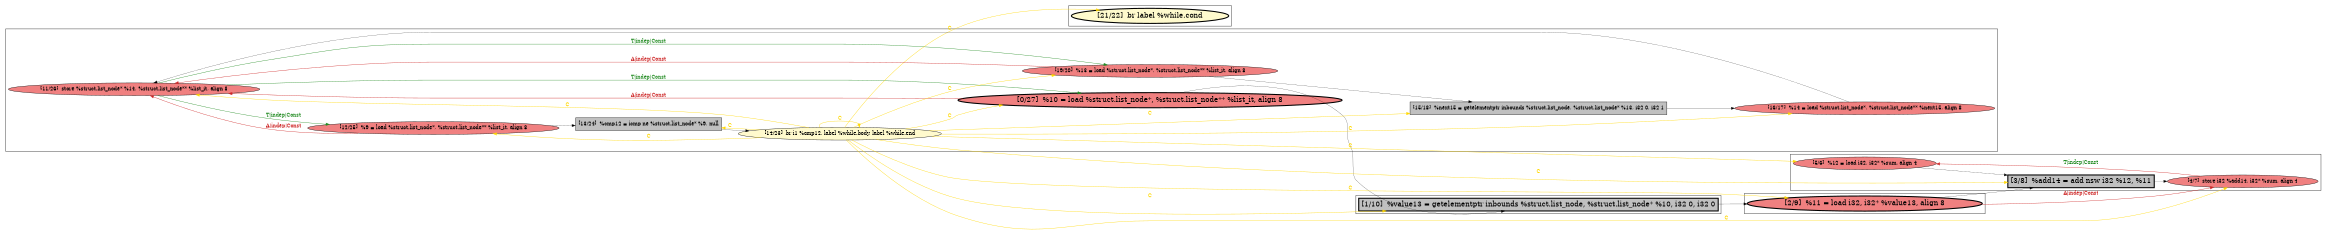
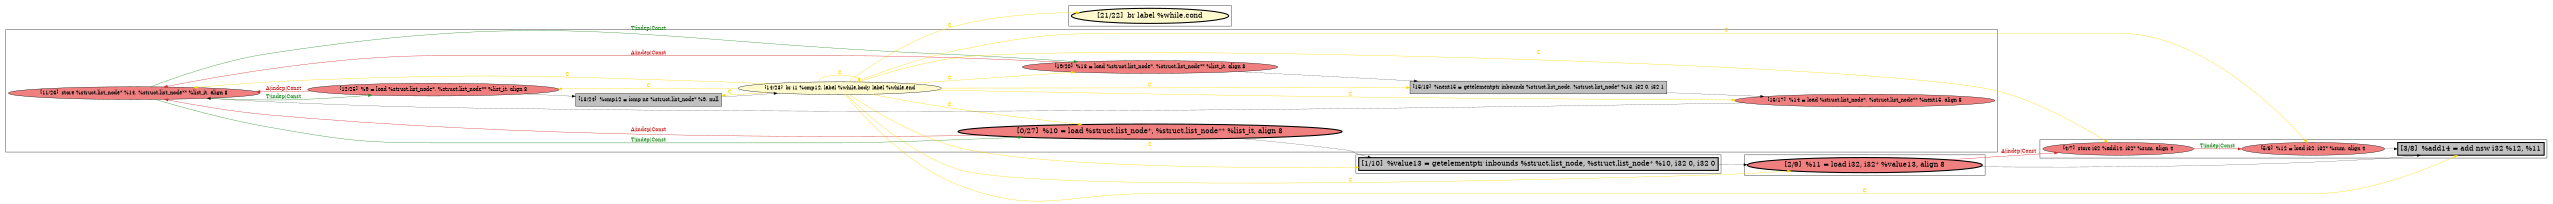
edge "[3/8]  %add14 = add nsw i32 %12, %11" -> "[4/7]  store i32 %add14, i32* %sum, align 4": removed
